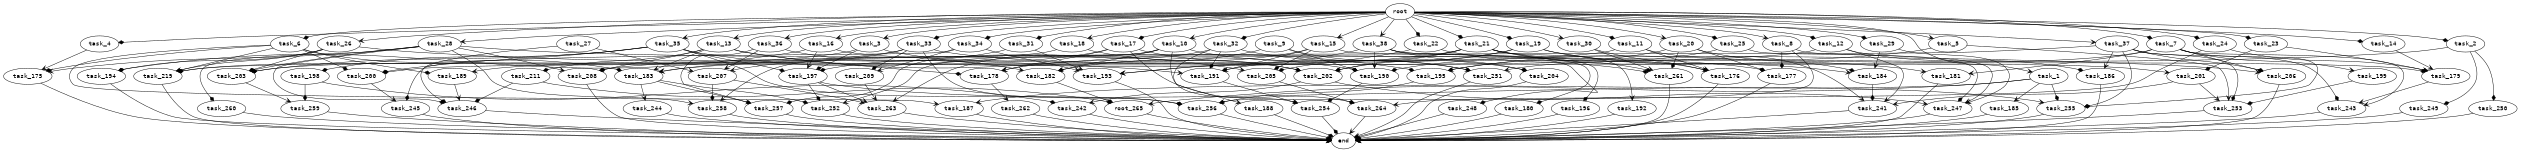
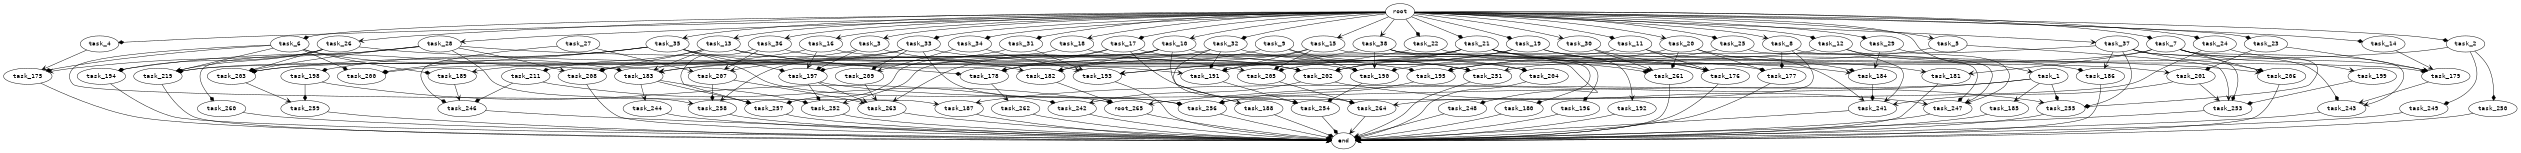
edge "task_17" -> "task_178": arrowhead vee -> diamond
edge "task_28" -> "task_246": removed
node "task_245": removed
